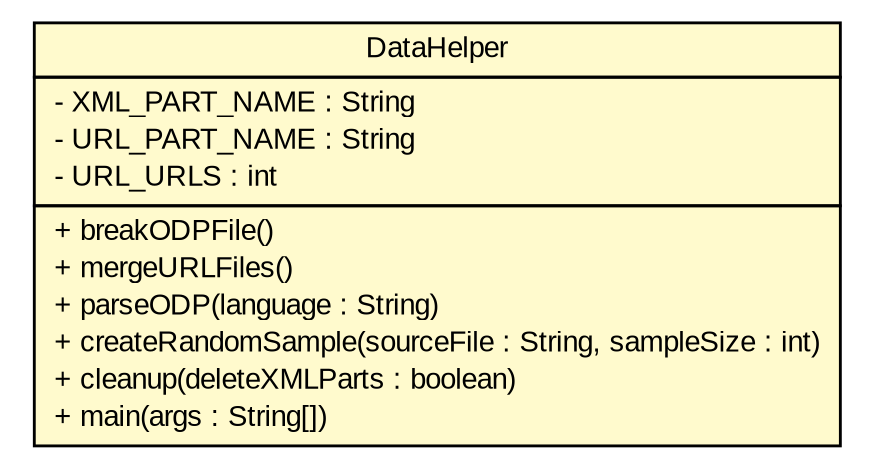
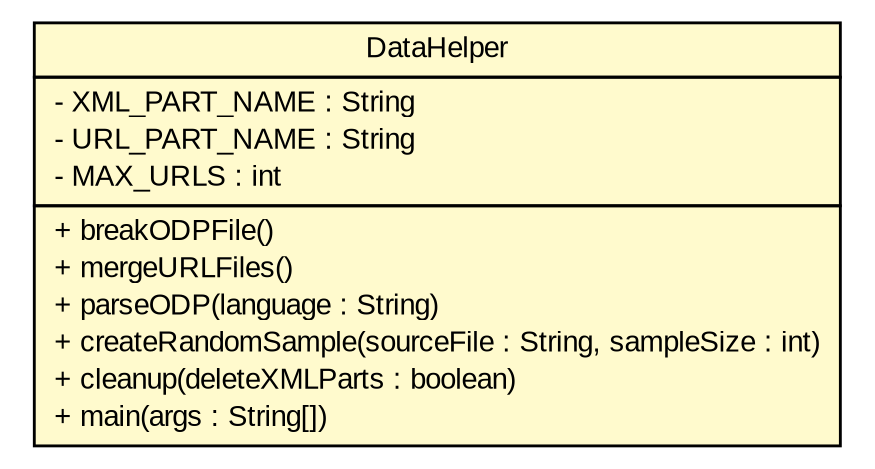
node "DataHelper": text "- URL_URLS : int" -> "- MAX_URLS : int"
